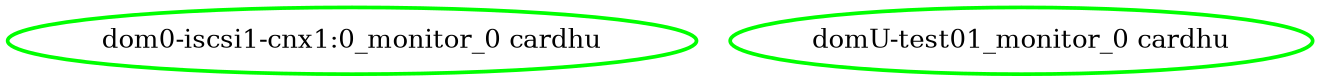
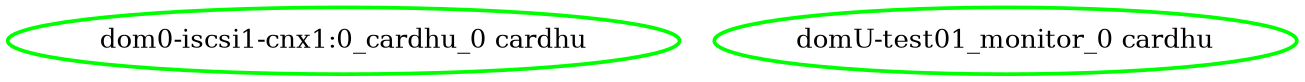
node "dom0-iscsi1-cnx1:0_monitor_0 cardhu": label "dom0-iscsi1-cnx1:0_monitor_0 cardhu" -> "dom0-iscsi1-cnx1:0_cardhu_0 cardhu"
